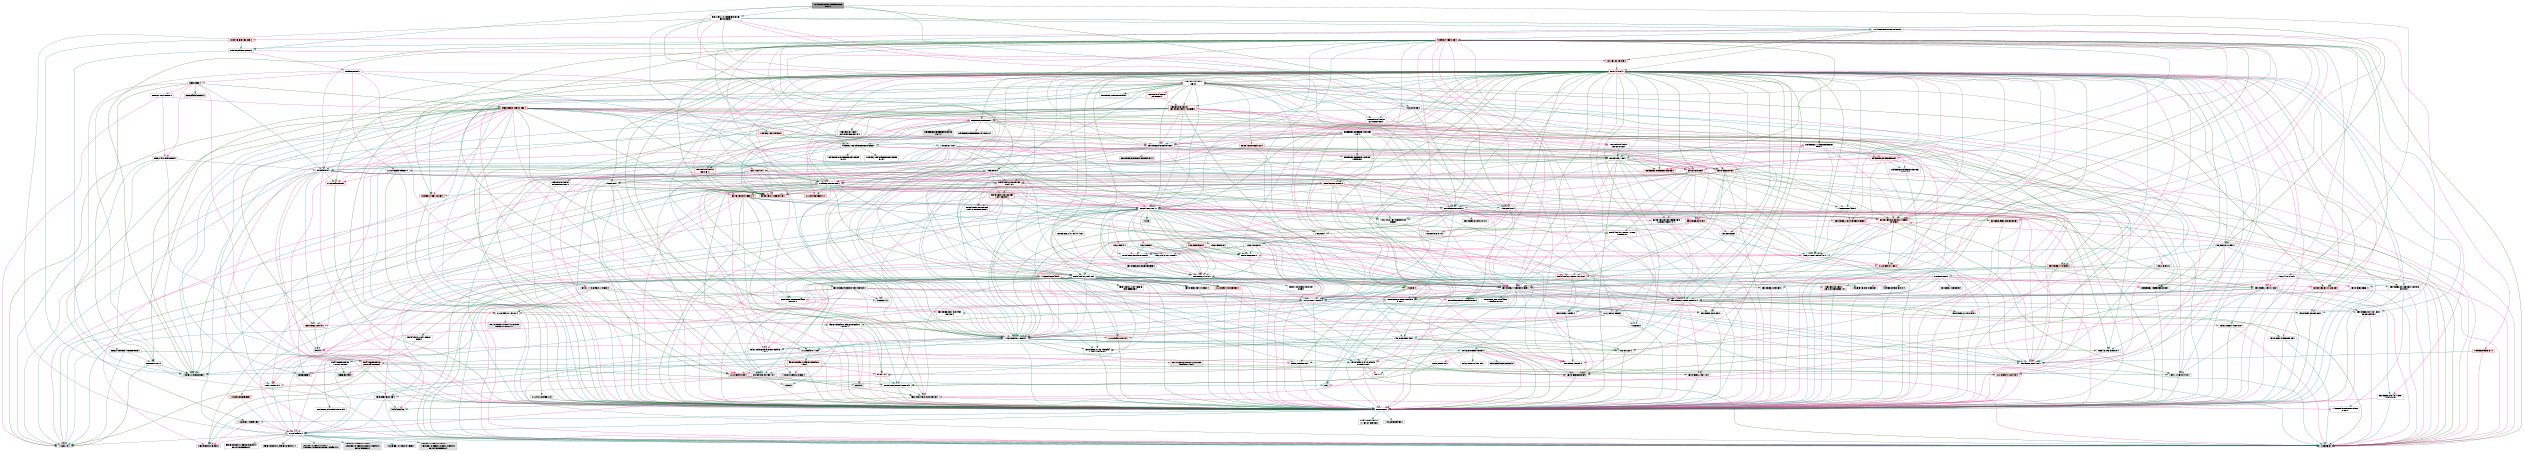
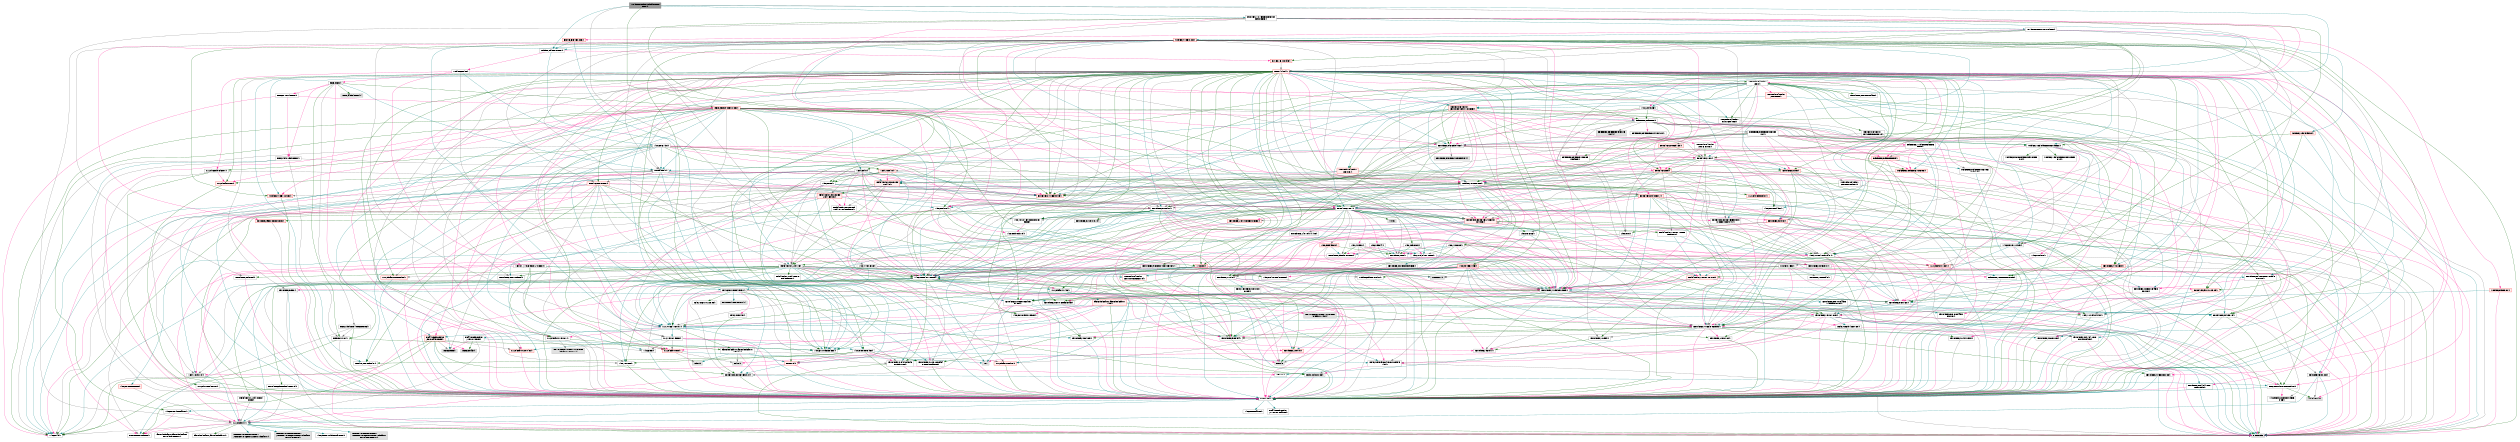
node "IsTString/EngineTypes.h": label "IsTString/EngineTypes.h" -> "Engine/EngineTypes.h"
node "Templates/Projection.h": added
edge "Templates/MemoryOps.h" -> "Templates/Requires.h": reversed
